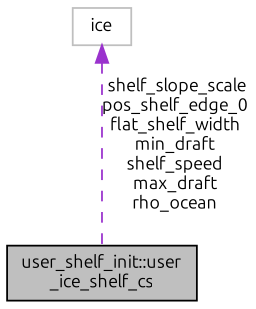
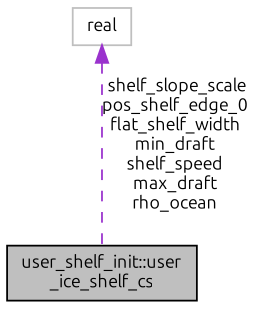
node "ice": label "ice" -> "real"
